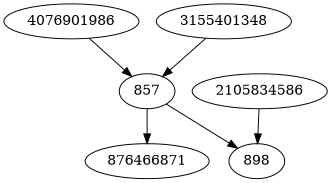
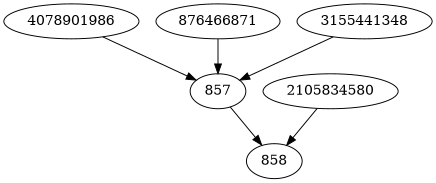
node "4076901986": label "4076901986" -> "4078901986"
node "3155401348": label "3155401348" -> "3155441348"
node "2105834586": label "2105834586" -> "2105834580"
edge "857" -> "876466871": reversed
node "898": label "898" -> "858"
